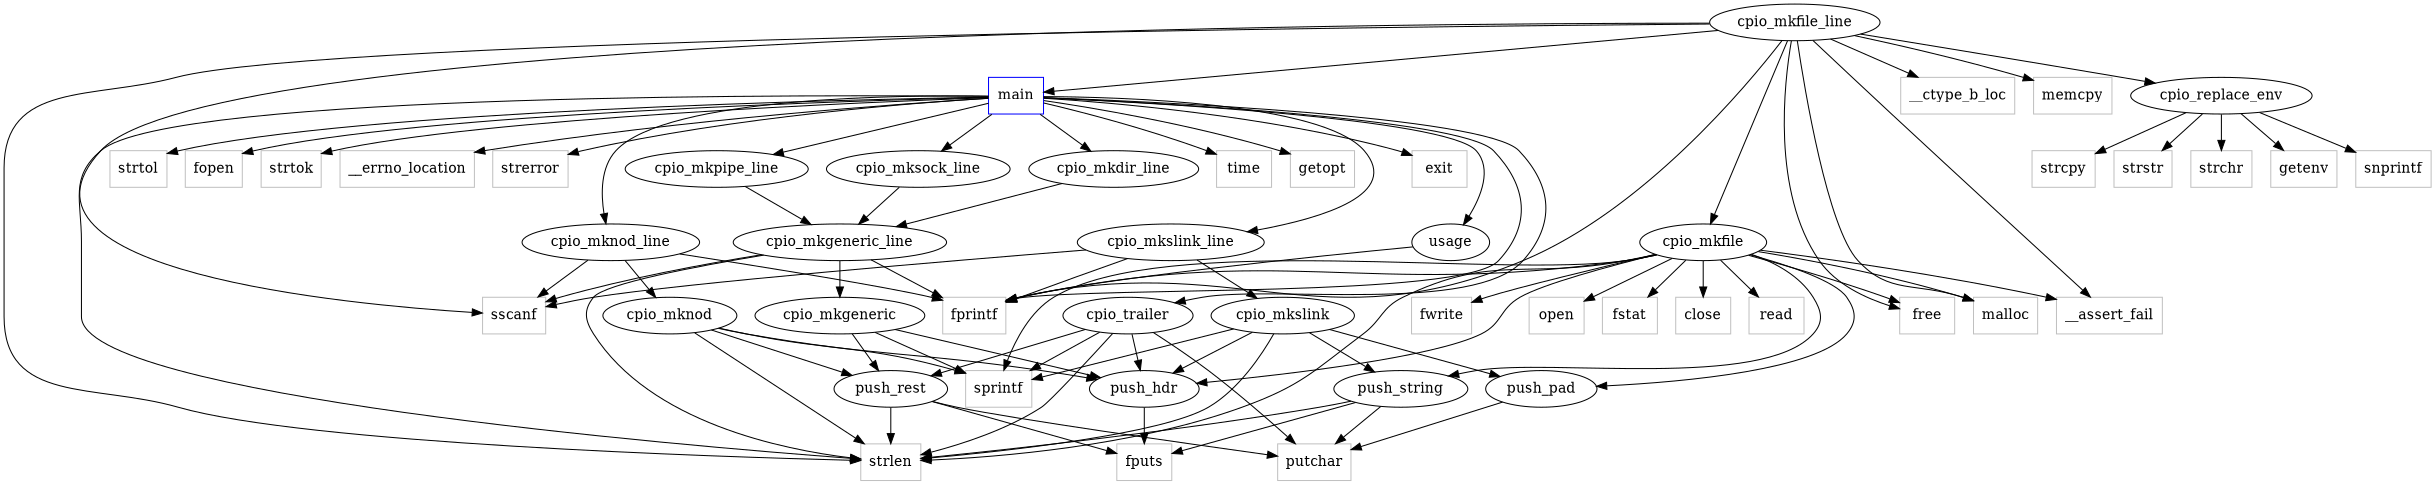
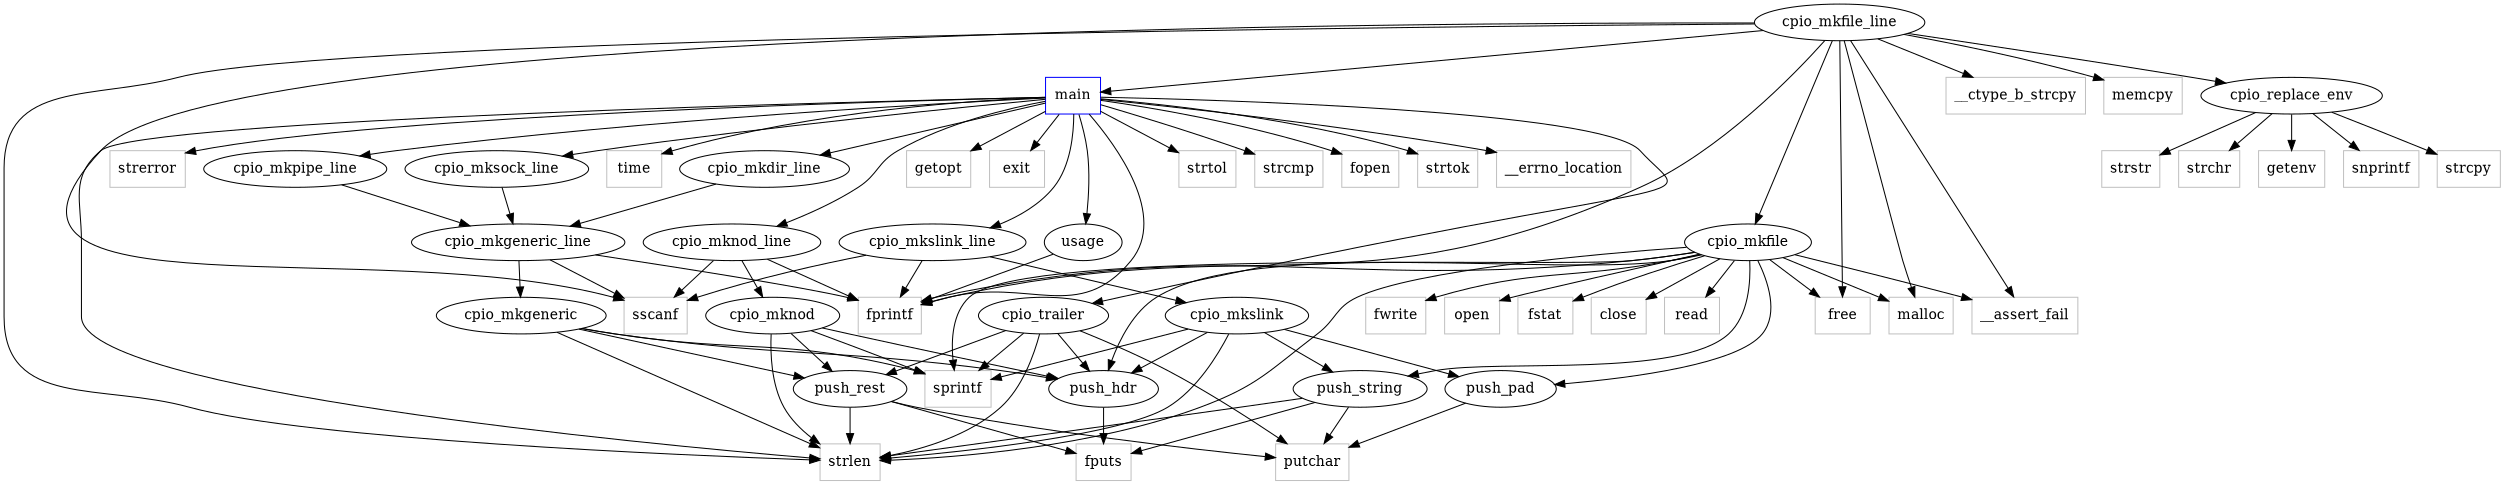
node "__ctype_b_loc": label "__ctype_b_loc" -> "__ctype_b_strcpy"
node "strcmp": added
edge "cpio_mkgeneric_line" -> "strlen": now "cpio_mkgeneric" -> "strlen"
